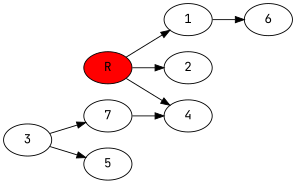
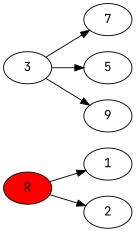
node "6": removed
node "9": added
node "4": removed
